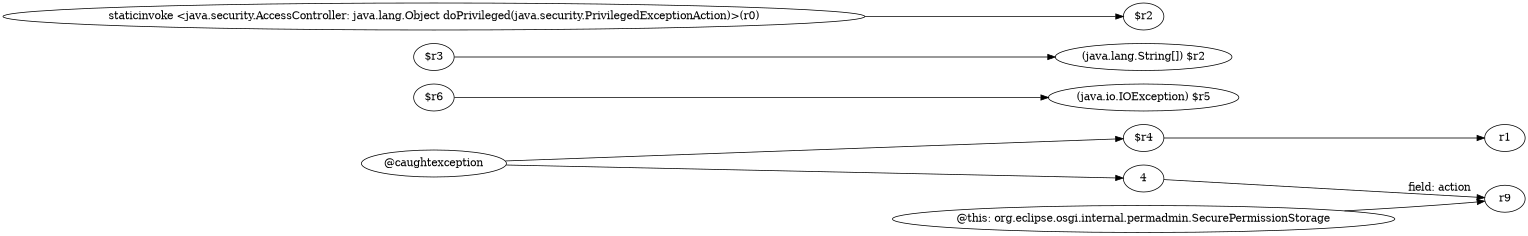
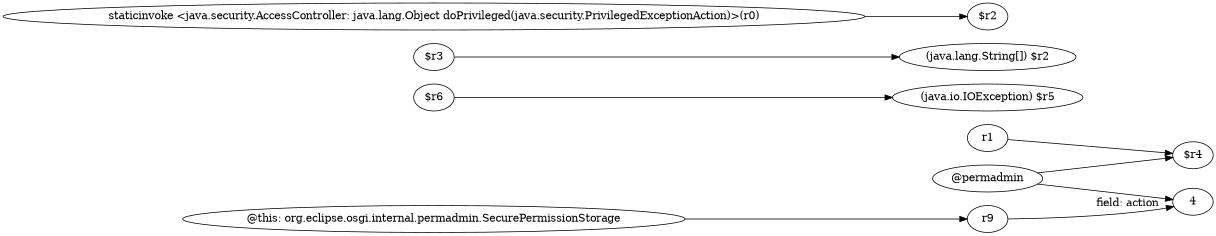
edge "$r4" -> "r1": reversed
node "@caughtexception": label "@caughtexception" -> "@permadmin"
edge "4" -> "r9": reversed
